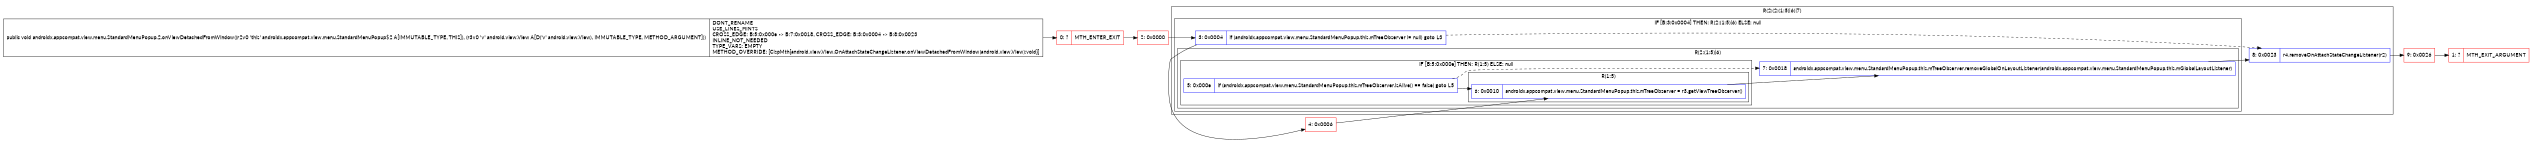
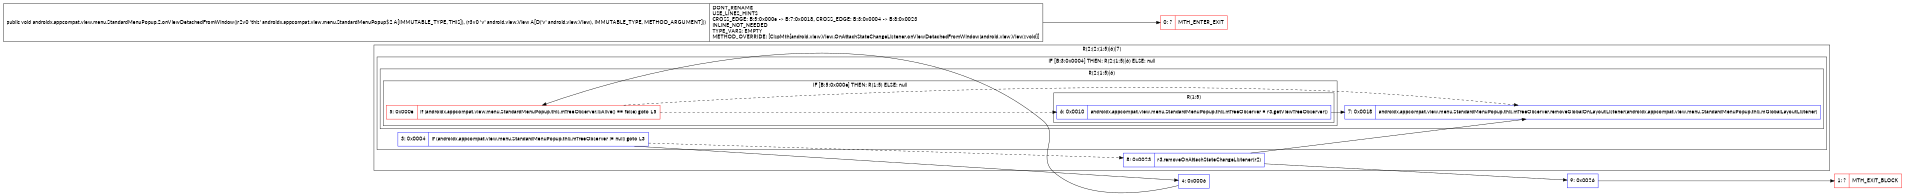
node "2: 0x0000": removed
node "8: 0x0023": text "r4.removeOnAttachStateChangeListener(r2)" -> "r3.removeOnAttachStateChangeListener(r2)"
node "9: 0x0026": color red -> blue
node "1: ?": text "MTH_EXIT_ARGUMENT" -> "MTH_EXIT_BLOCK"
edge "7: 0x0018" -> "8: 0x0023": reversed
node "5: 0x000e": color blue -> red
edge "5: 0x000e" -> "6: 0x0010": style solid -> dashed
edge "4: 0x0006" -> "6: 0x0010": now "4: 0x0006" -> "5: 0x000e"
node "4: 0x0006": color red -> blue
